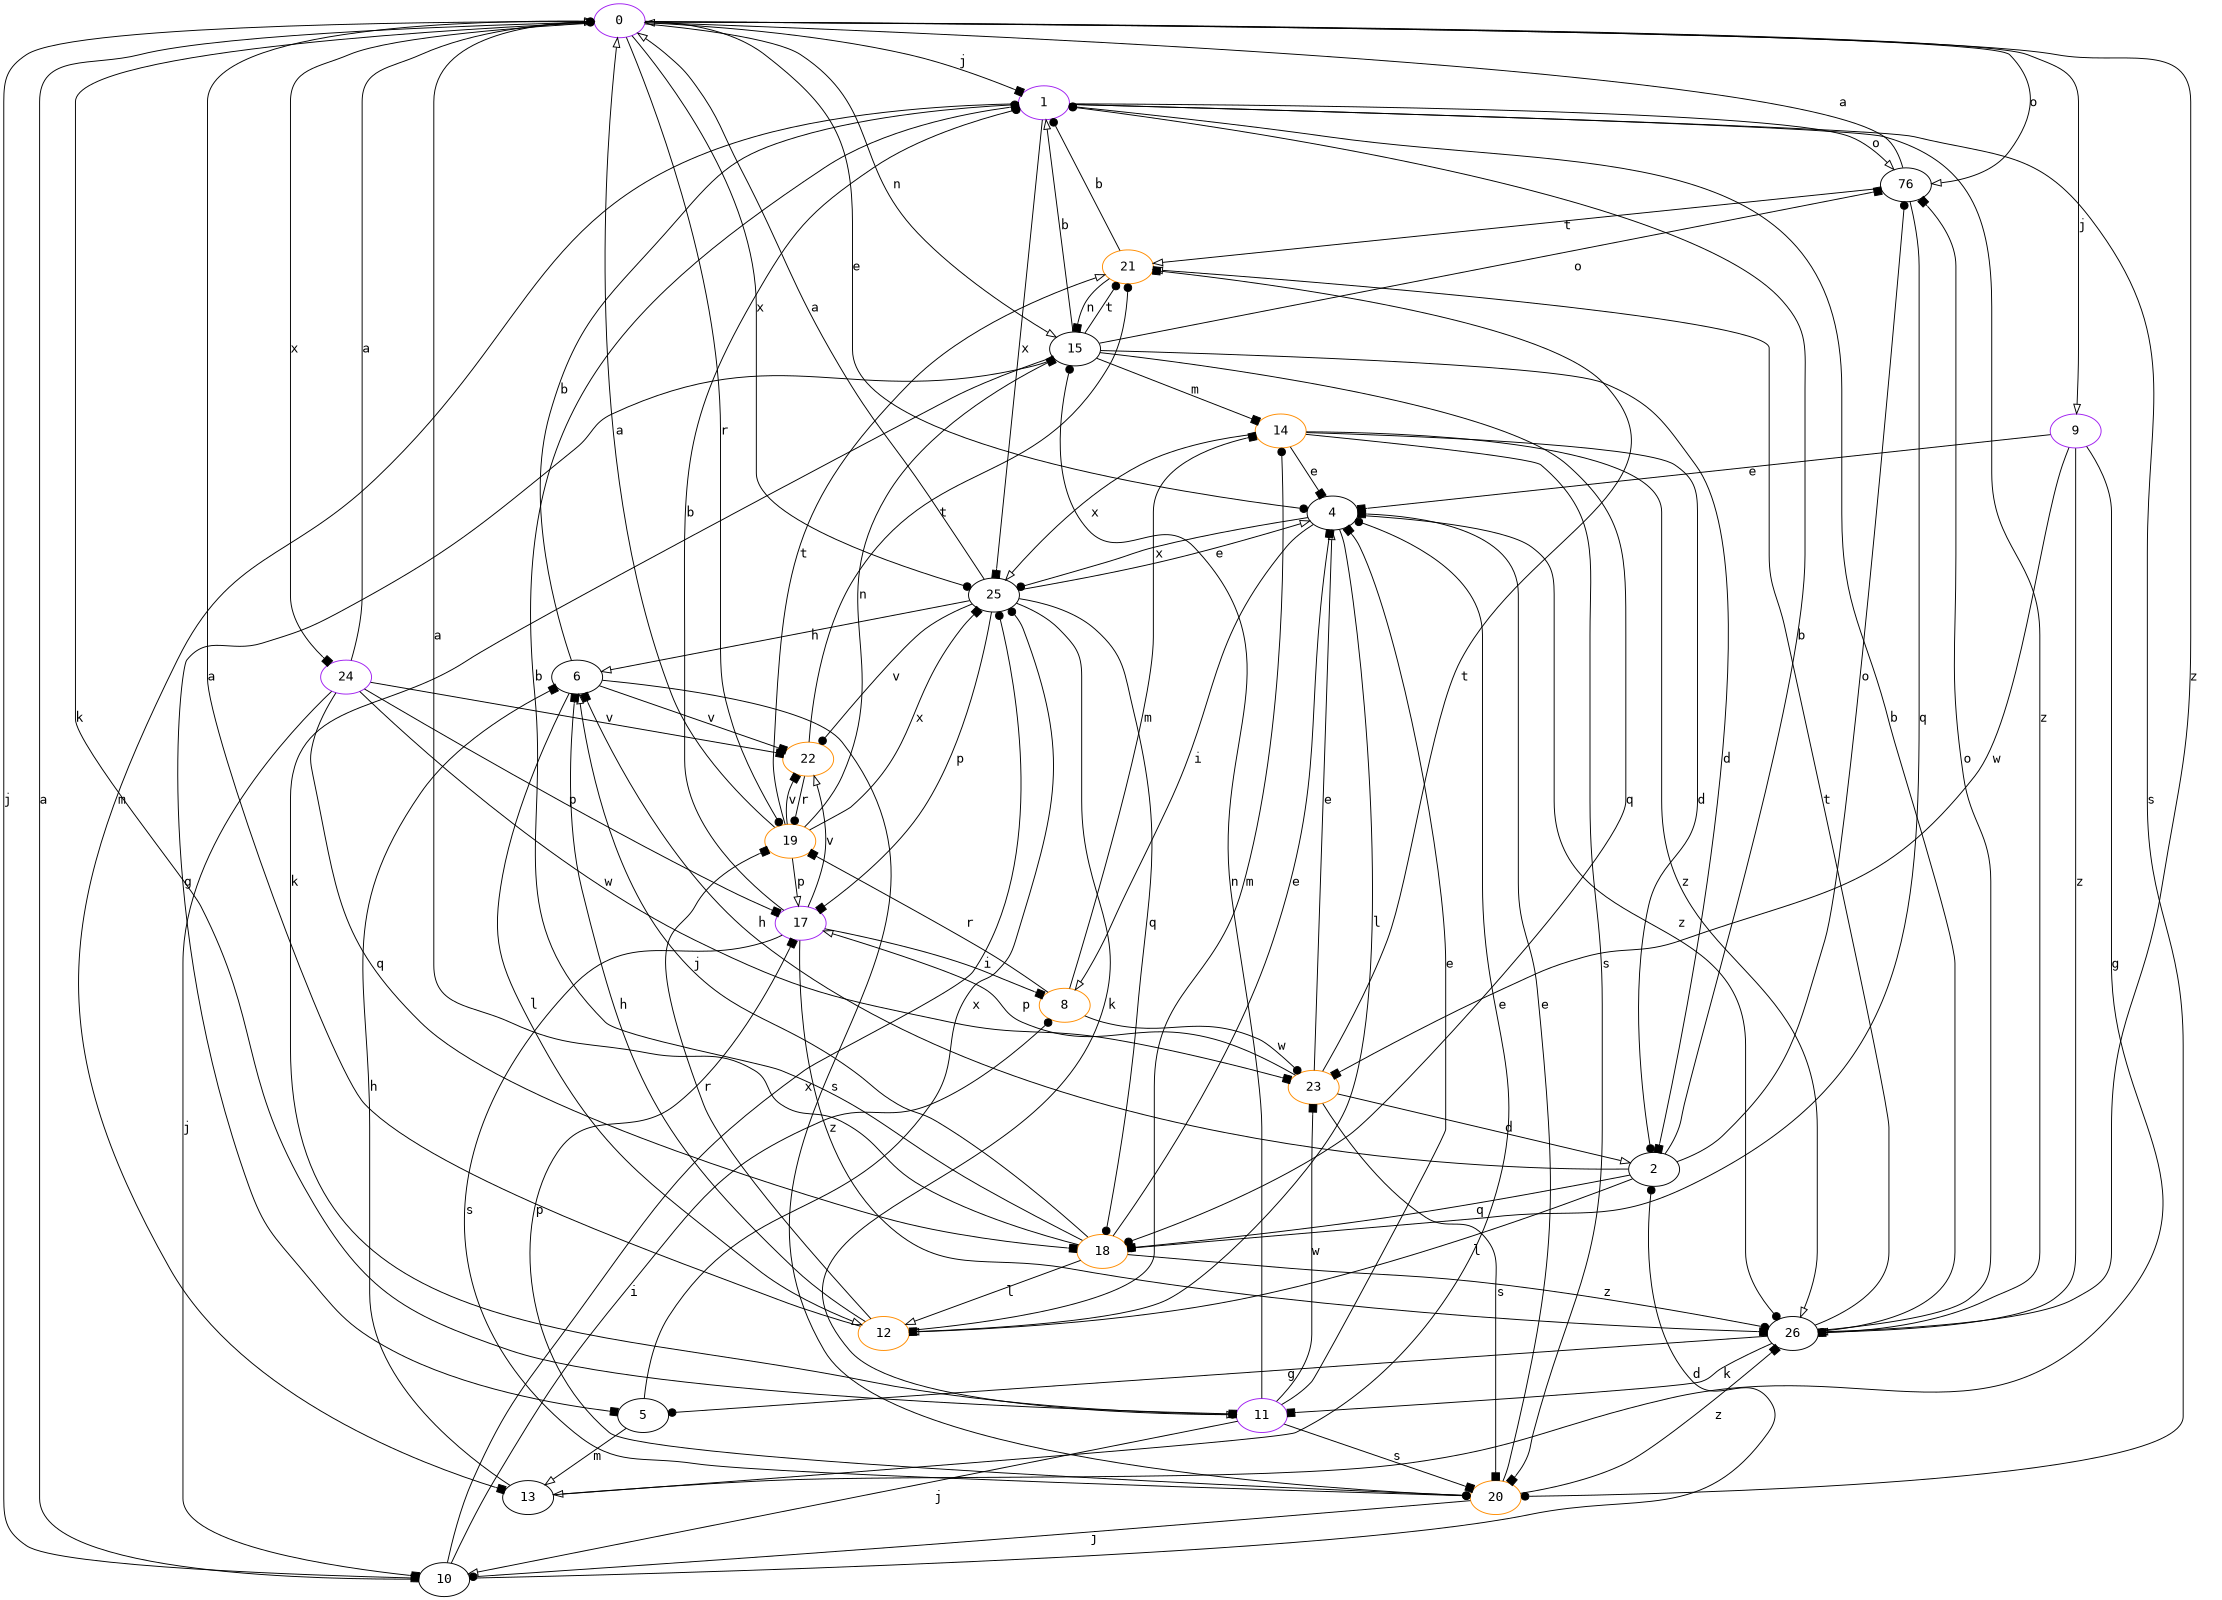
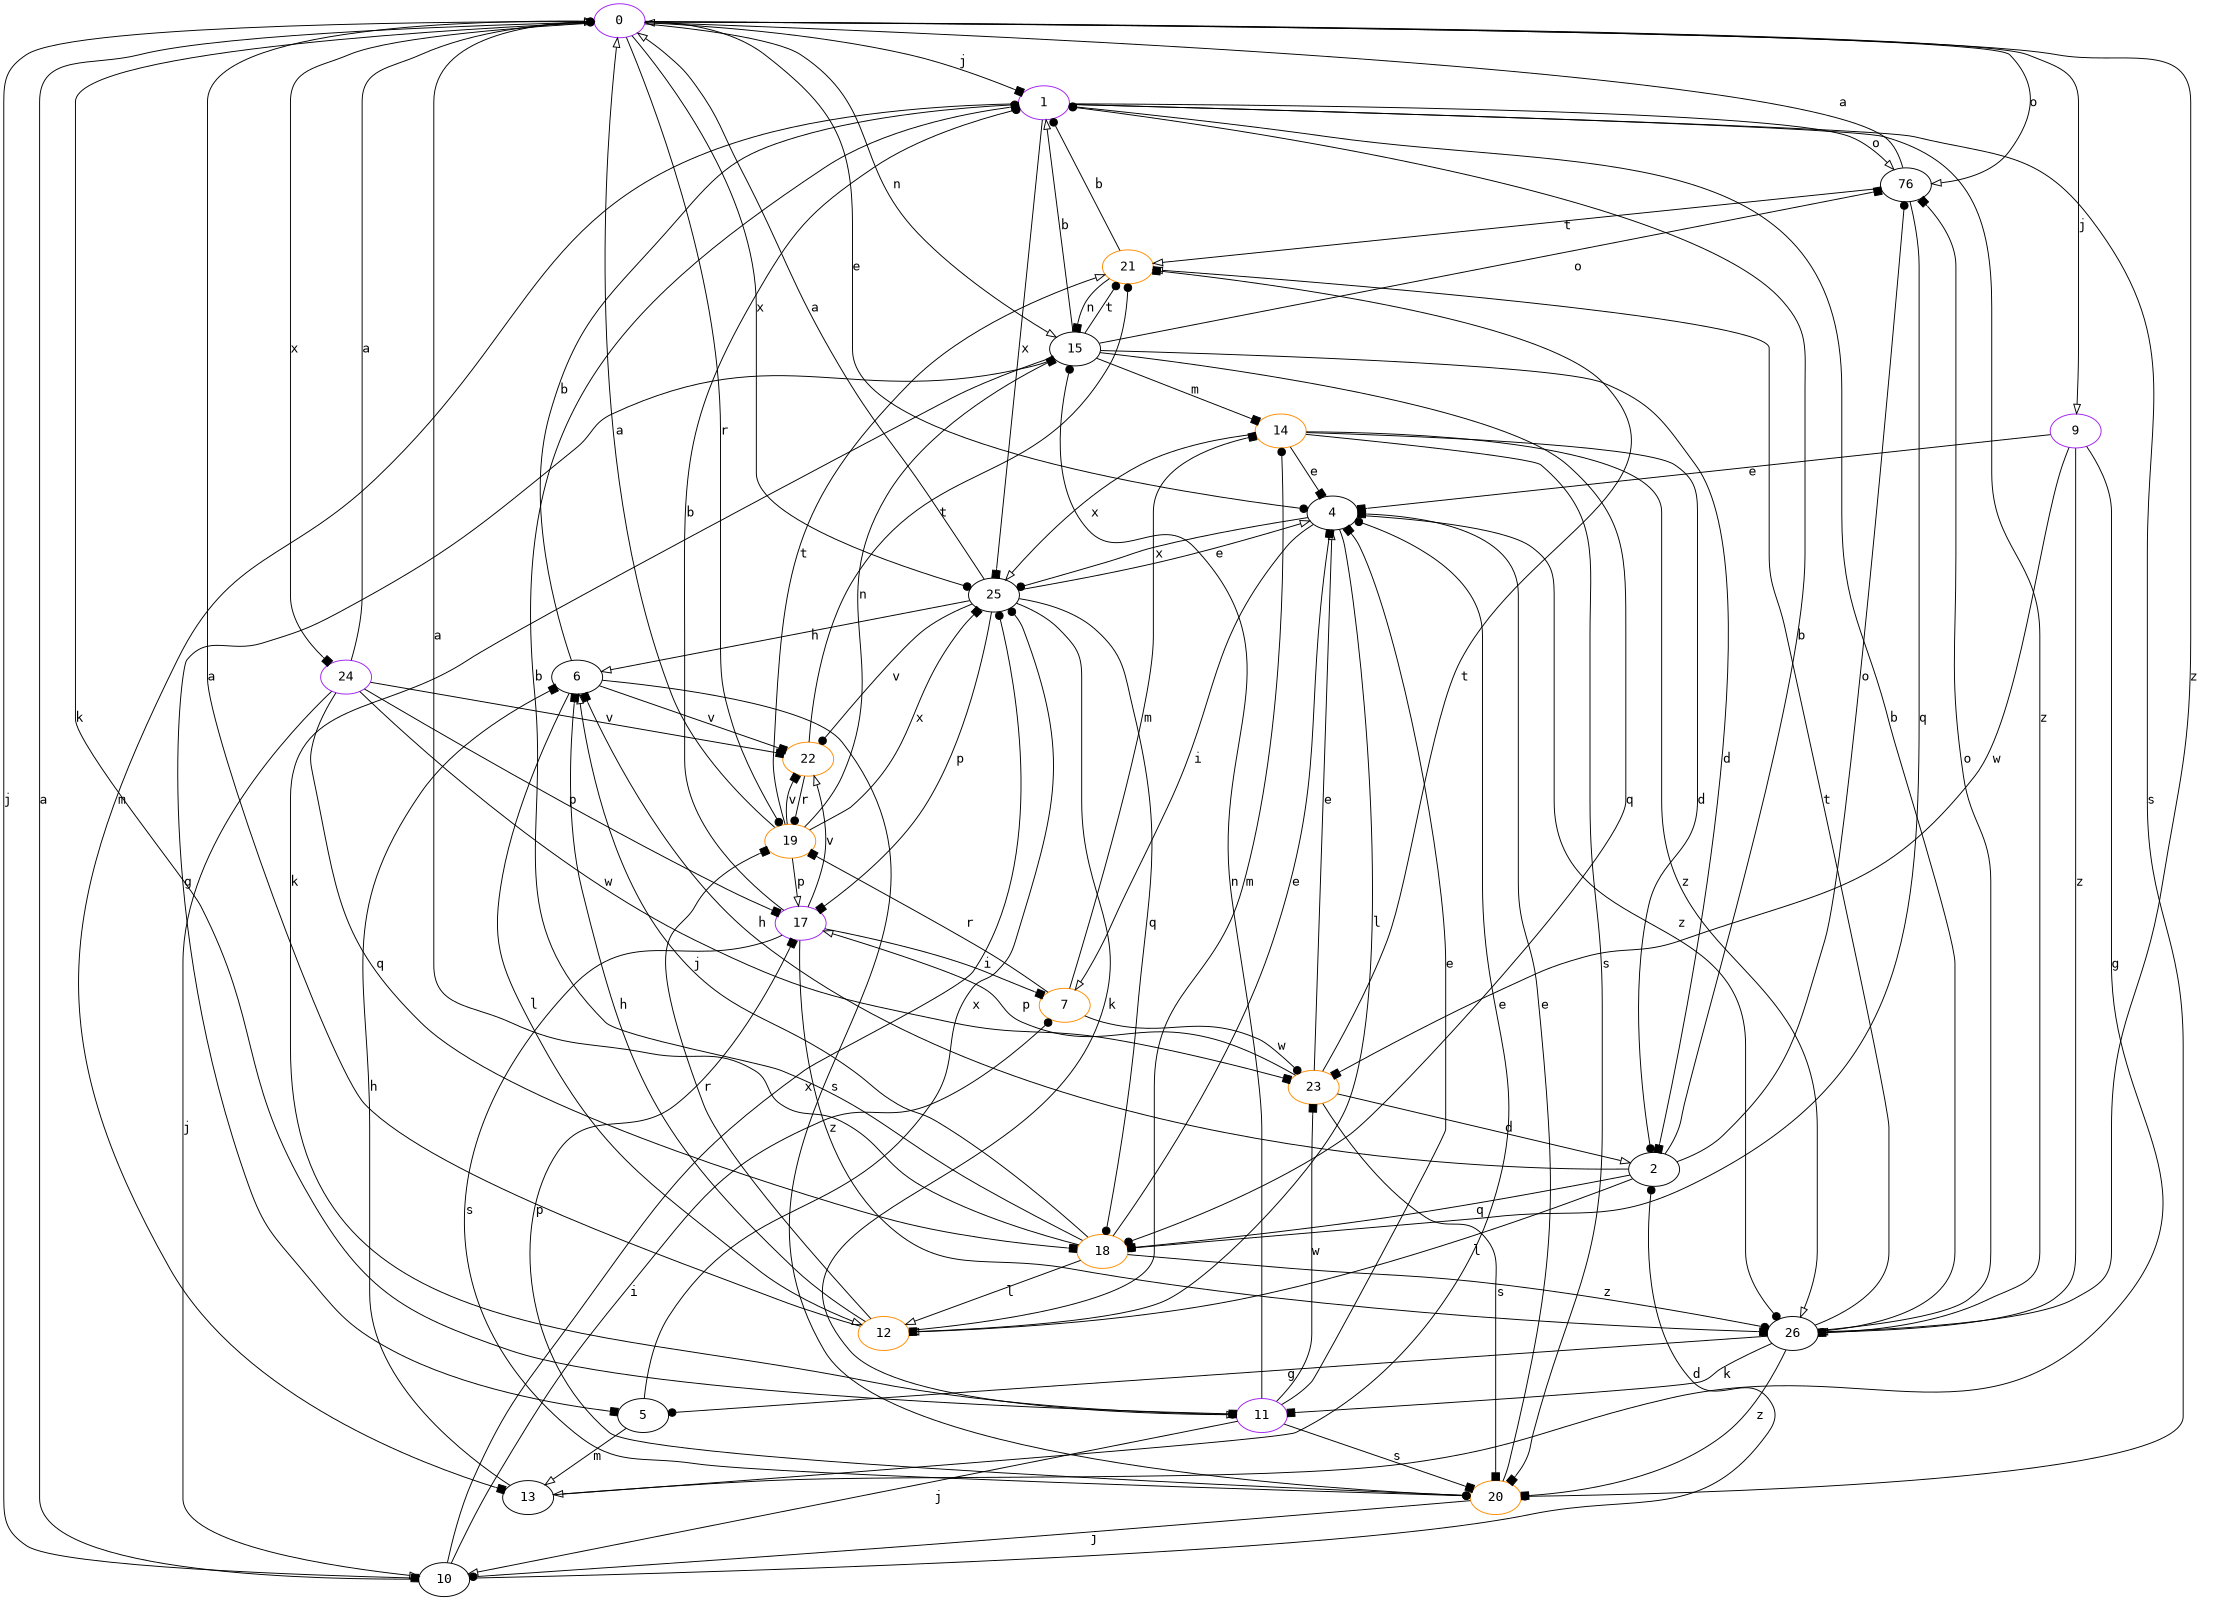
node "8": label "8" -> "7"
edge "24" -> "10": arrowhead box -> onormal
edge "20" -> "26": reversed
